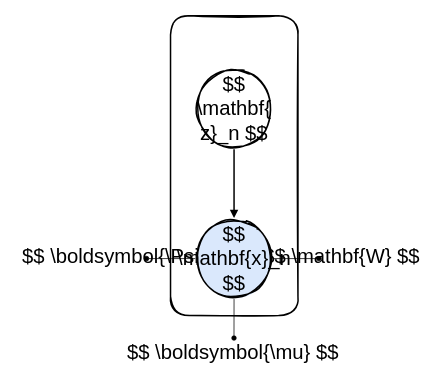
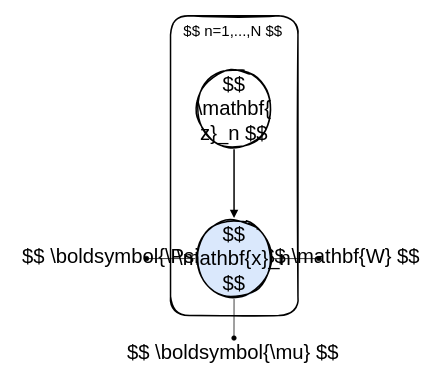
node "$$ n=1,...,N $$": added
